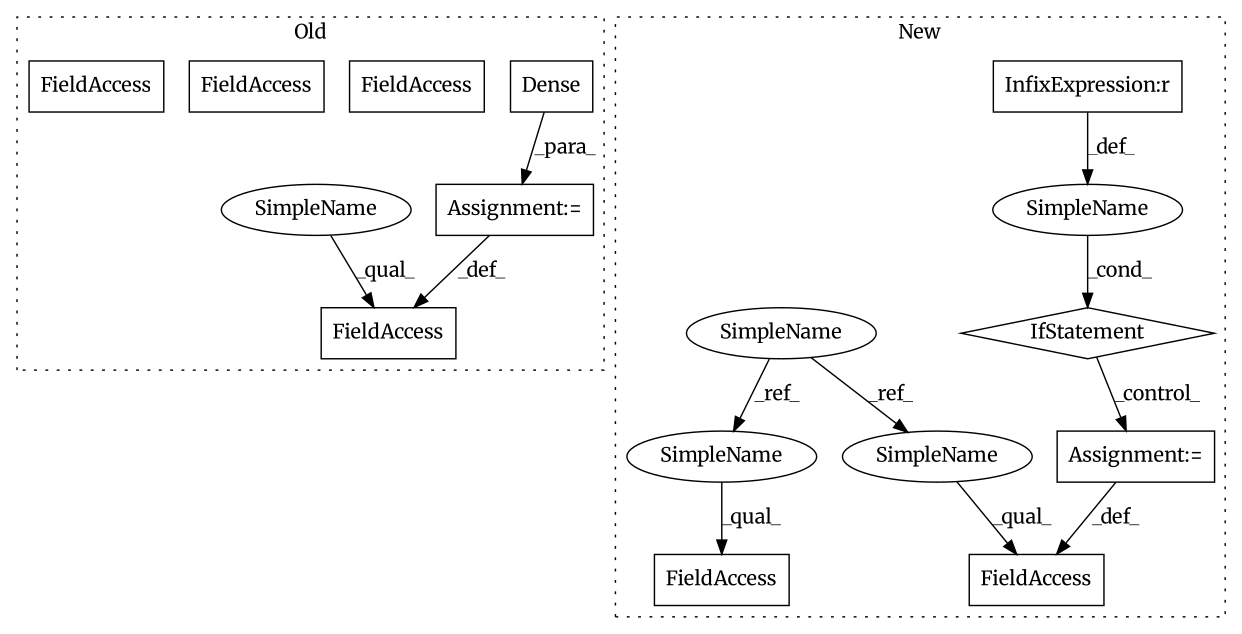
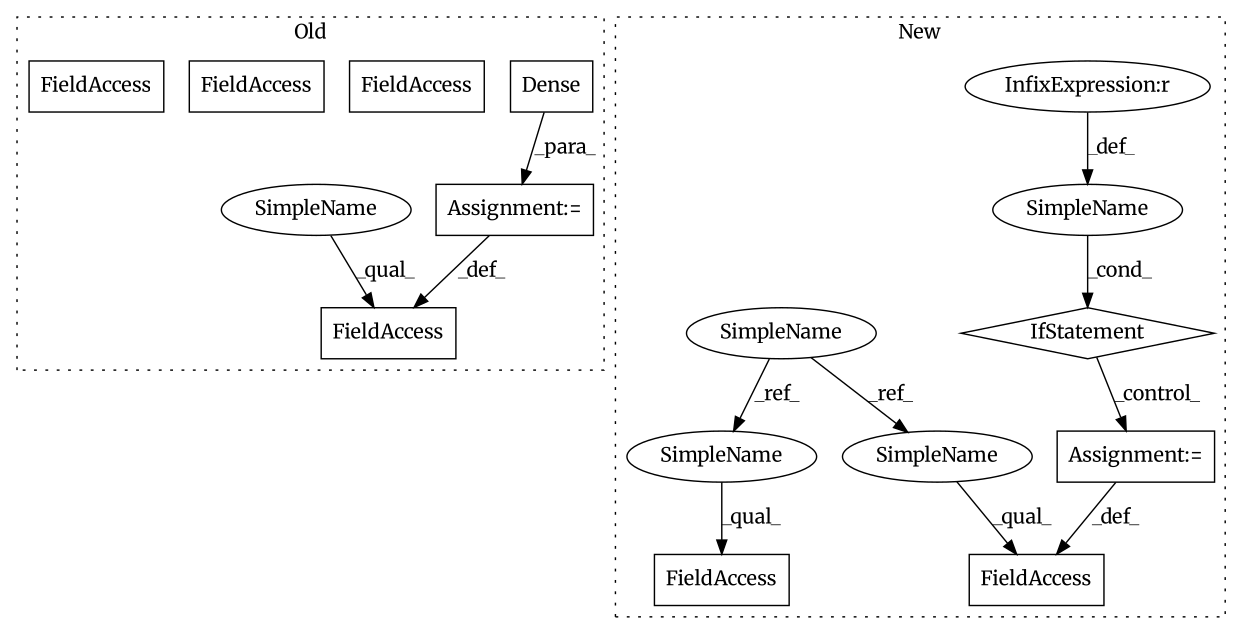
node "InfixExpression:r": shape box -> ellipse
